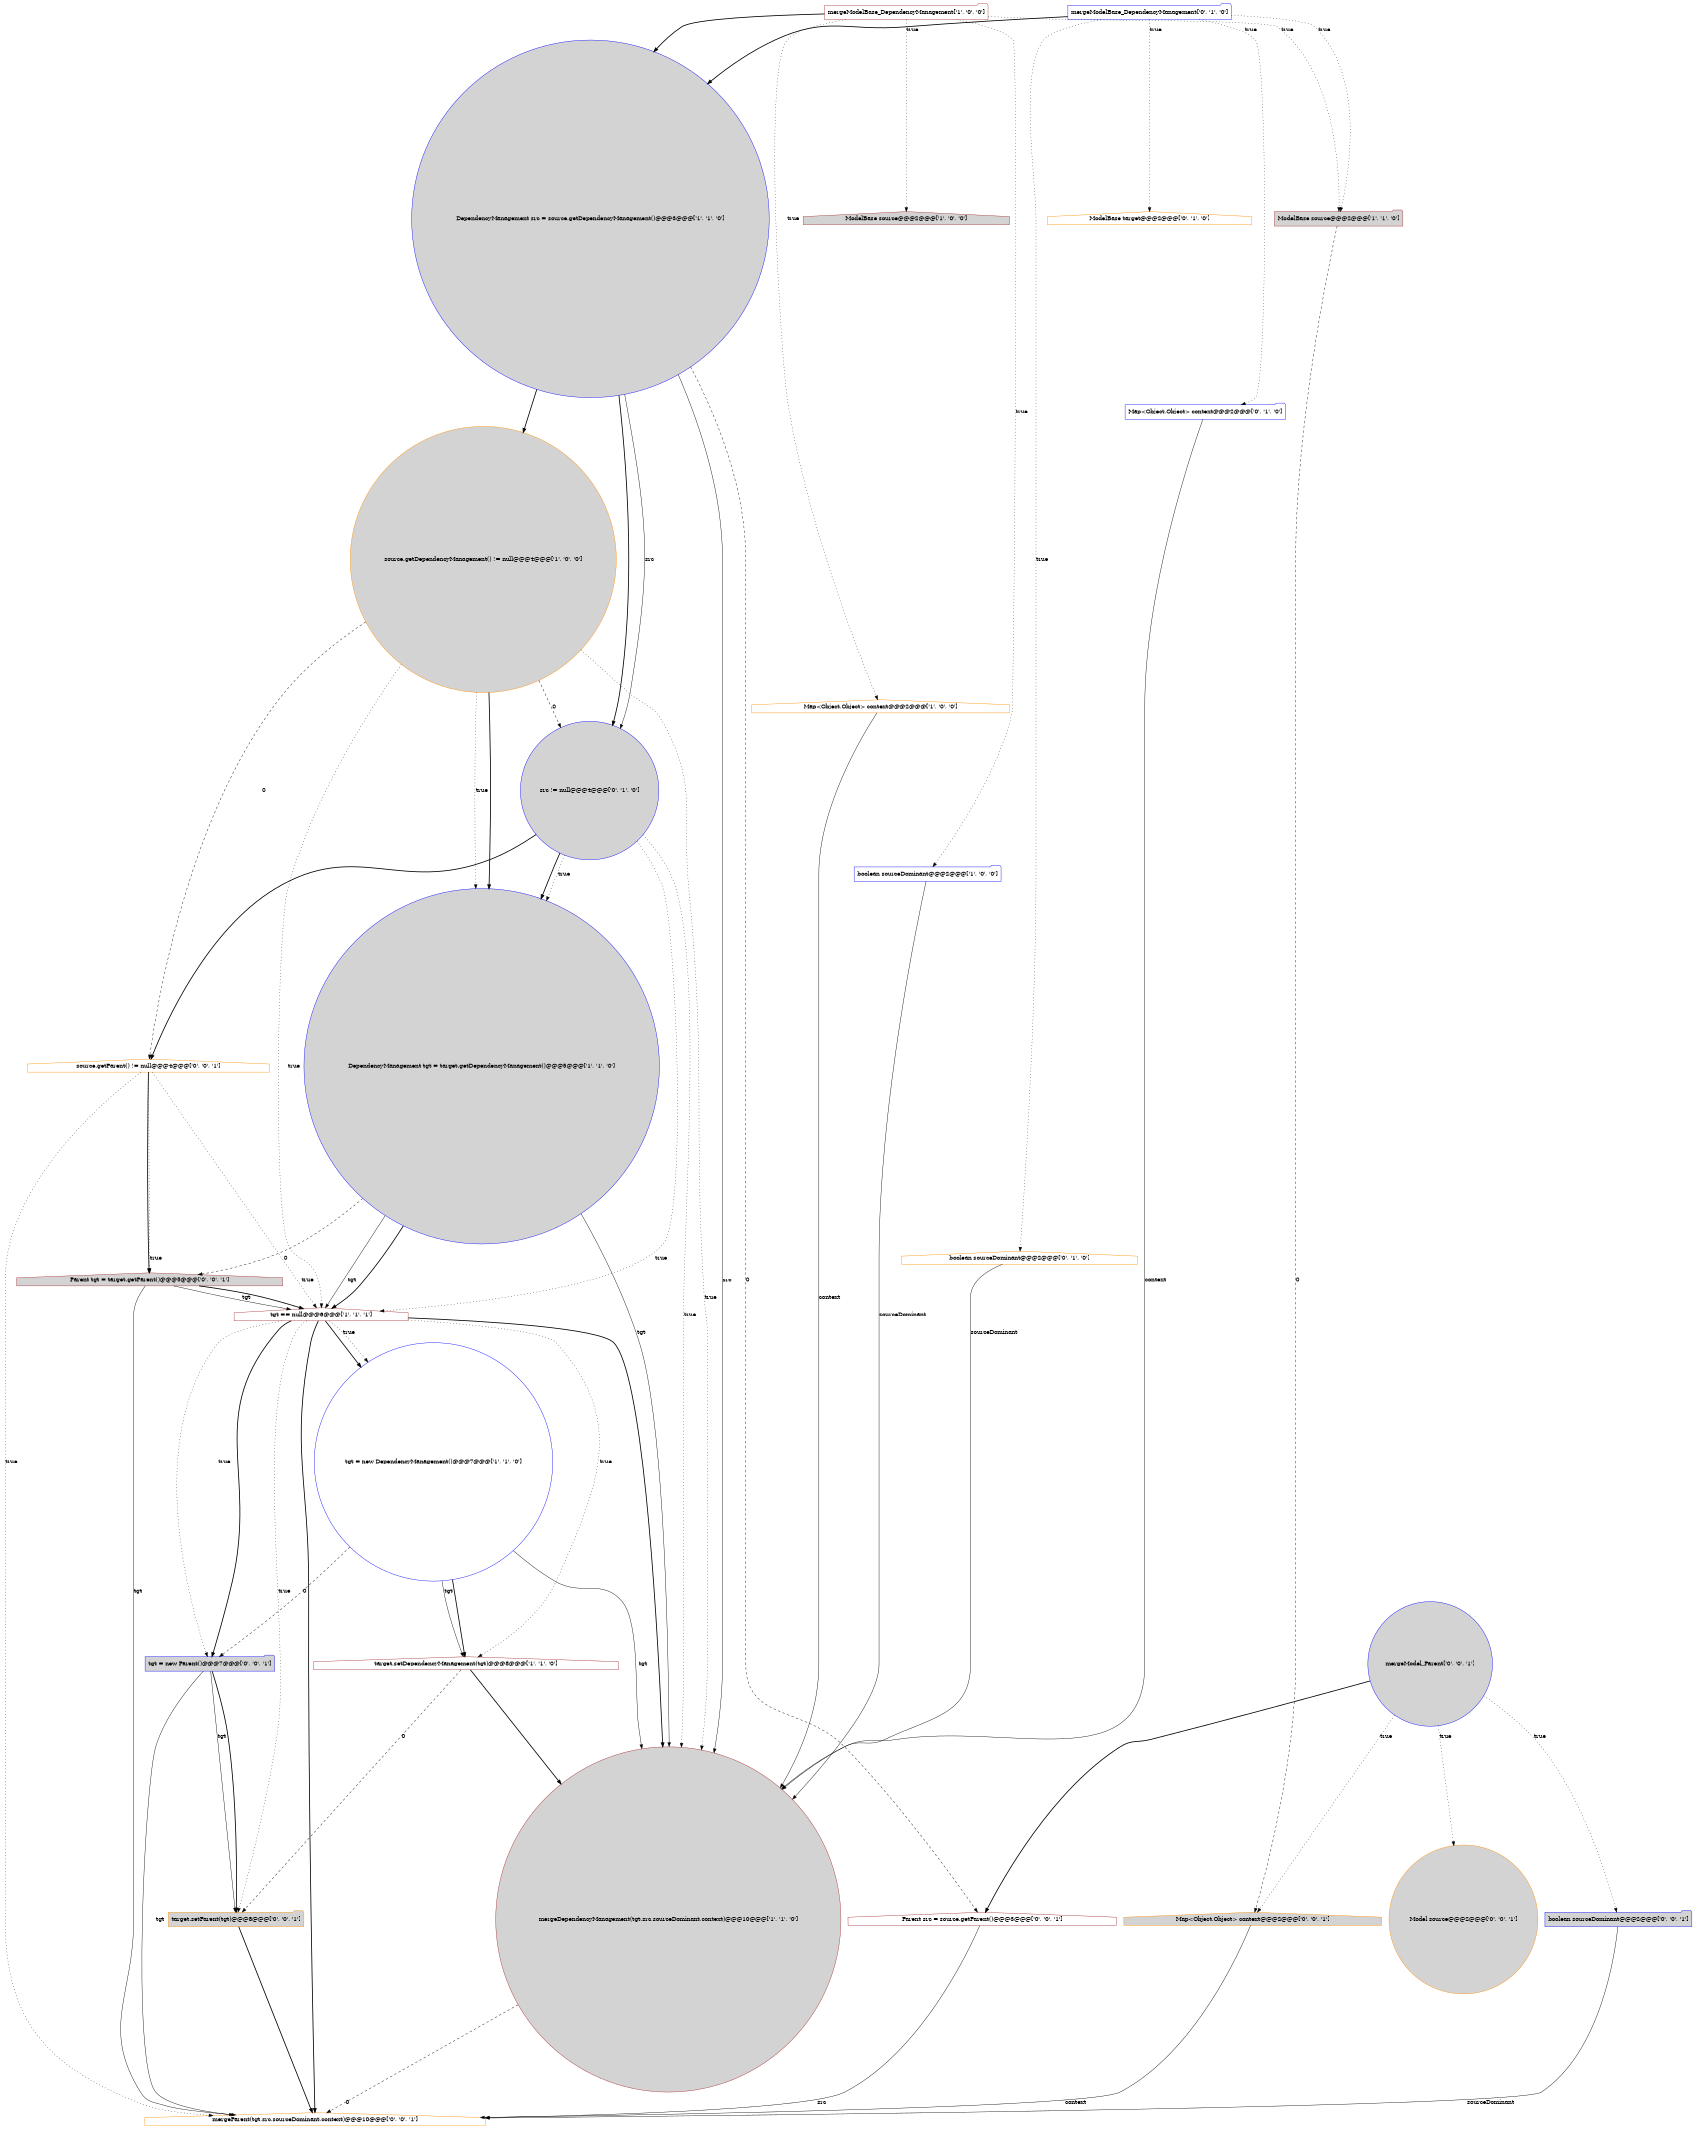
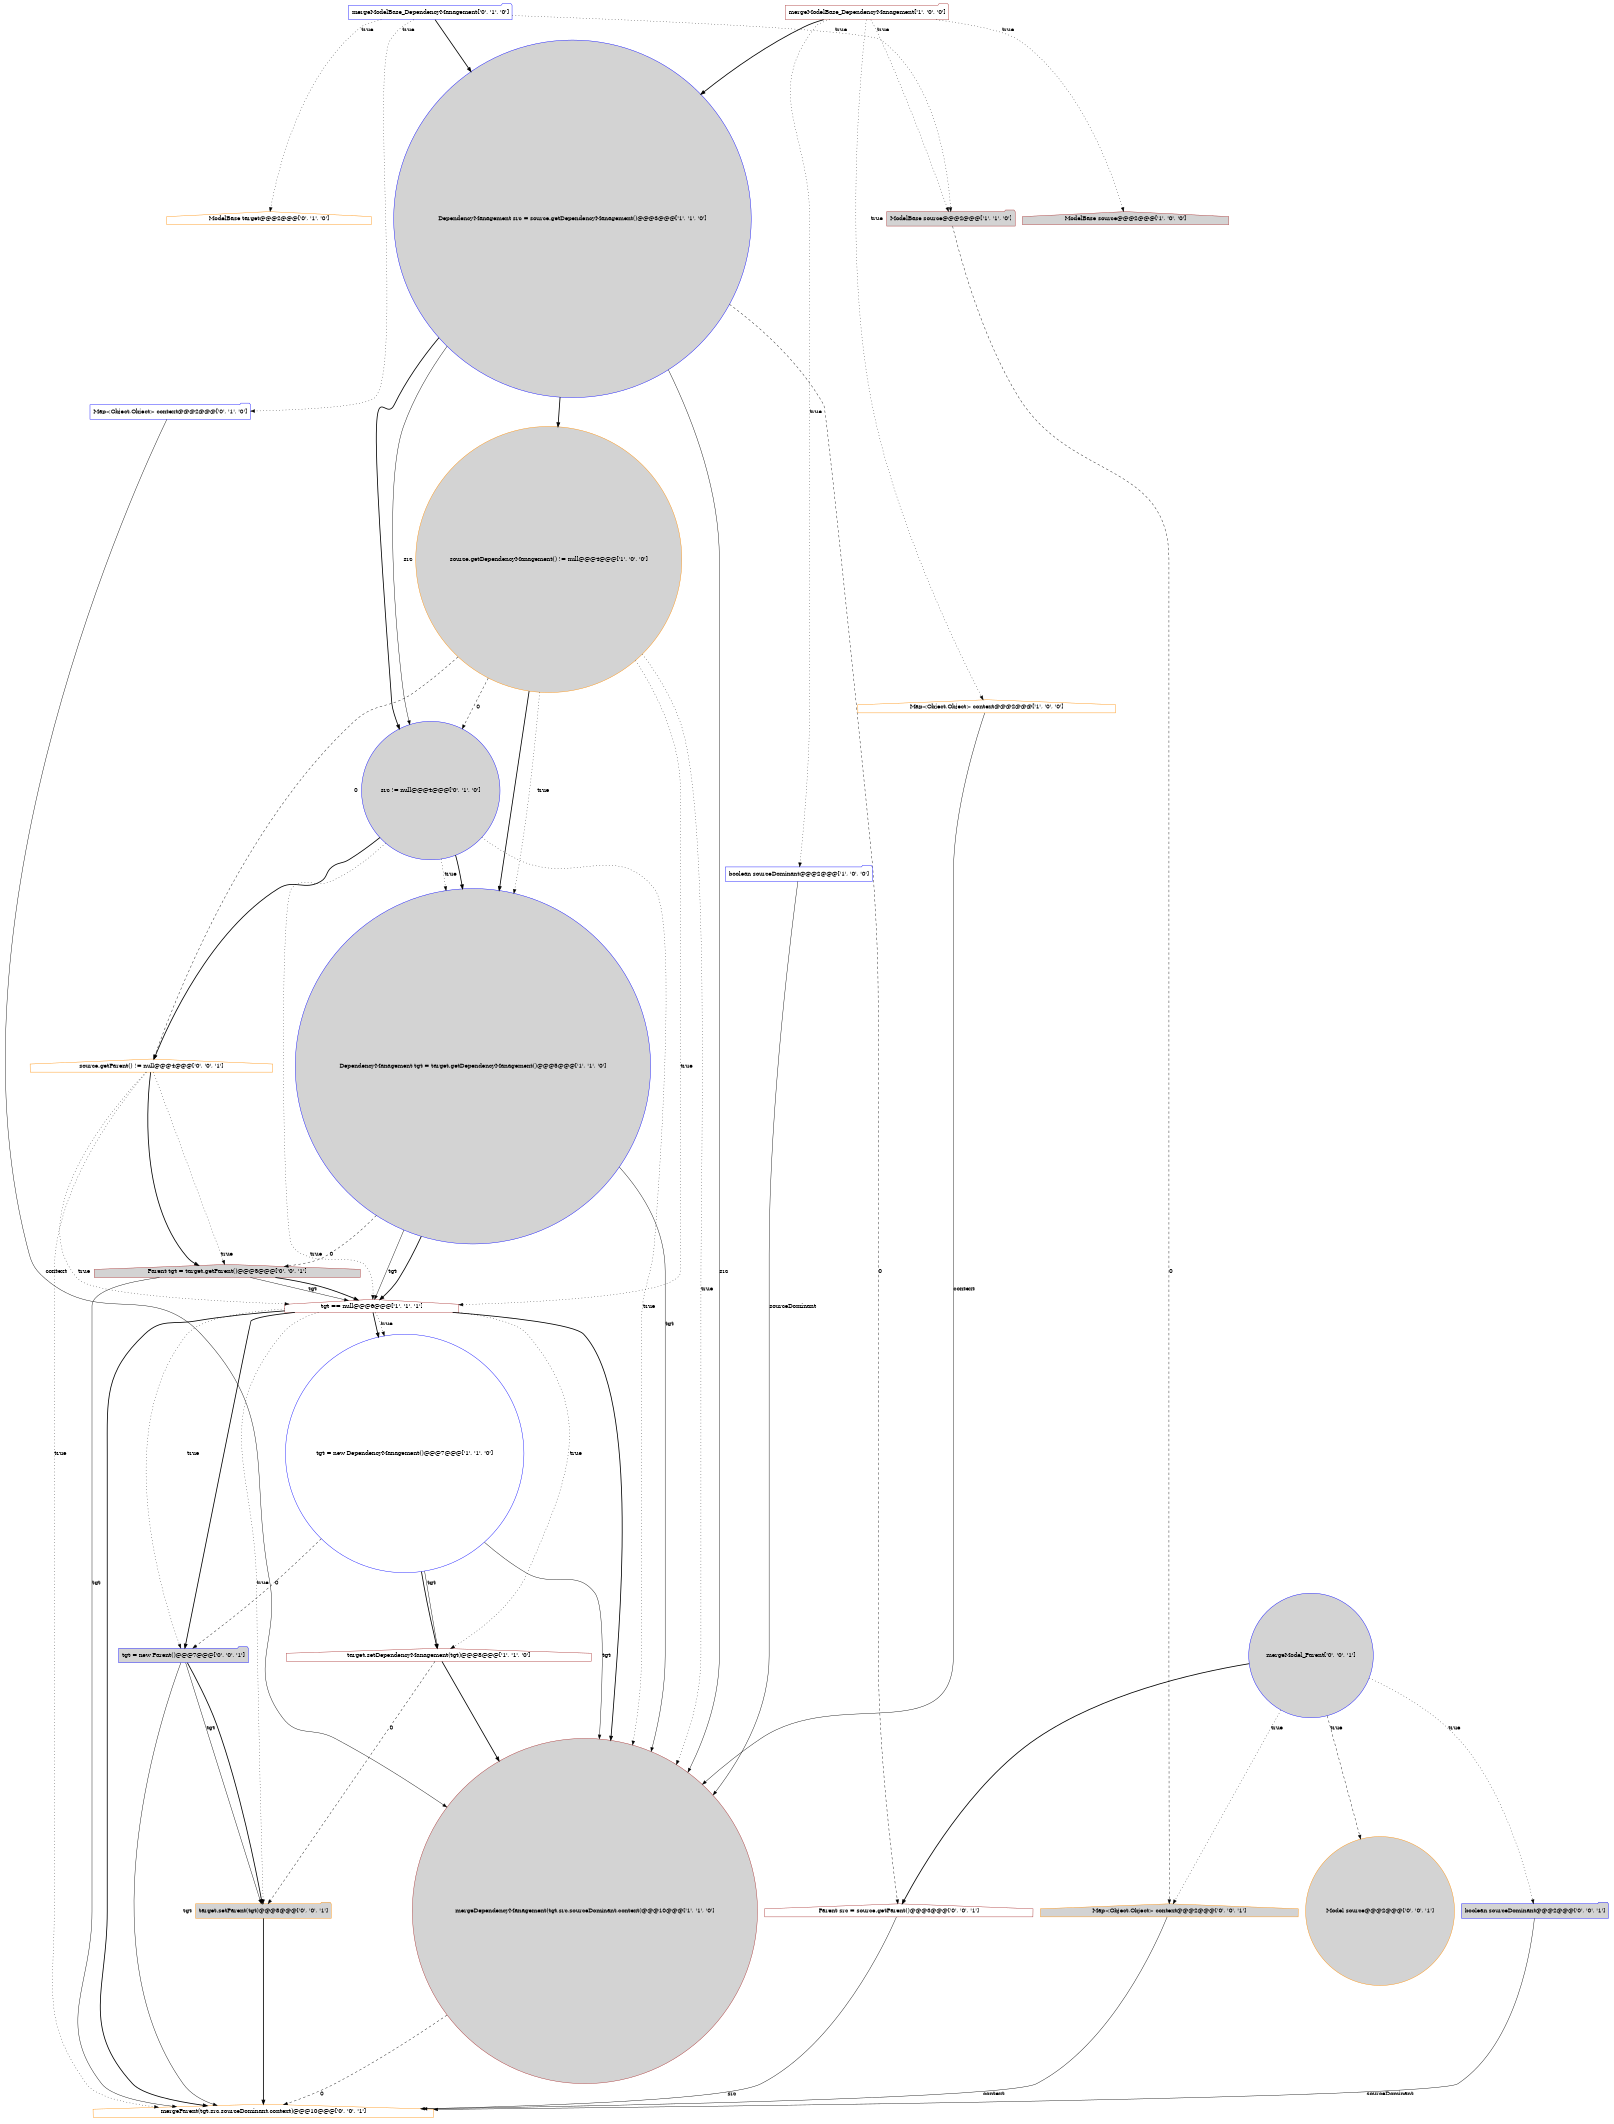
node "boolean sourceDominant@@@2@@@['0', '1', '0']": removed
edge "mergeModel_Parent['0', '0', '1']" -> "Model source@@@2@@@['0', '0', '1']": style dotted -> dashed
